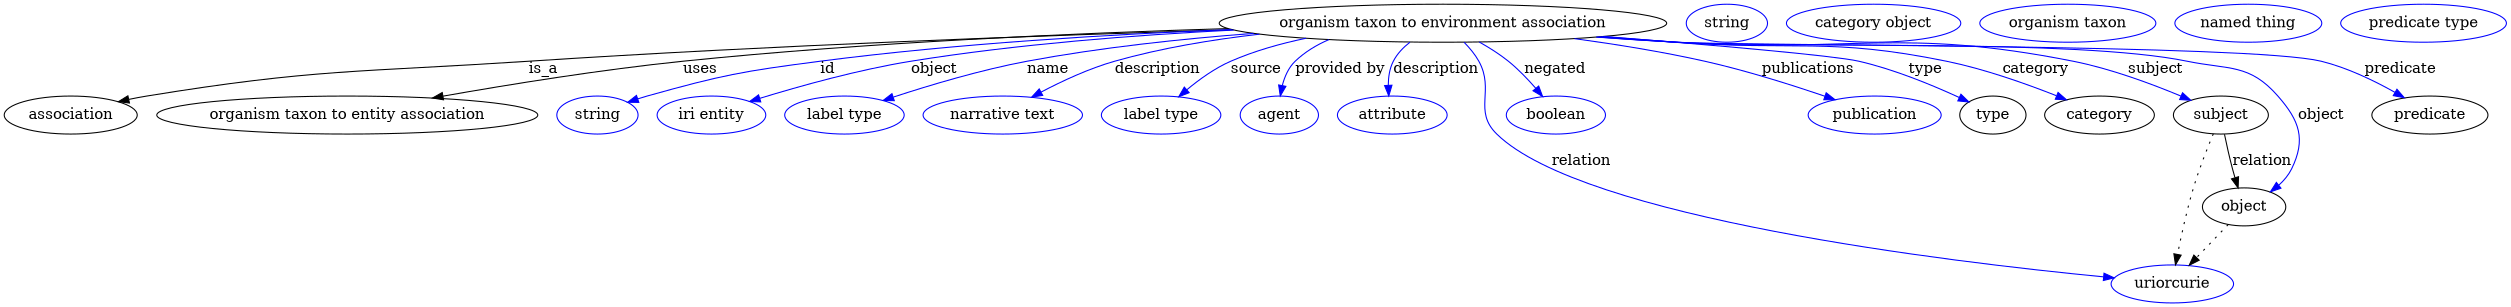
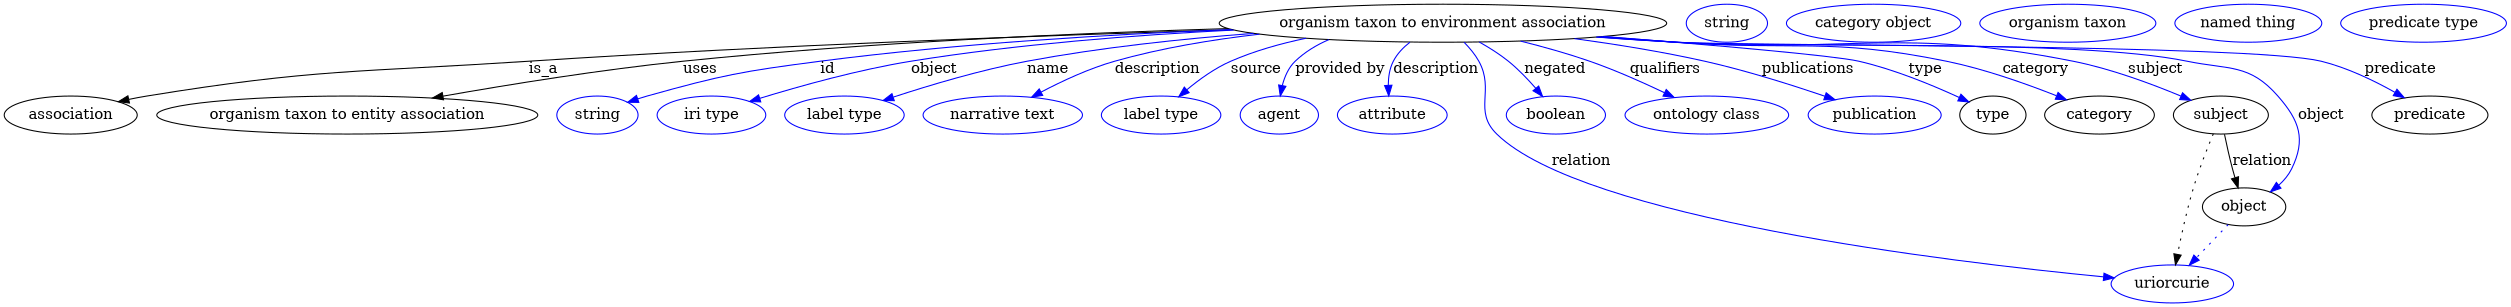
node "iri entity": label "iri entity" -> "iri type"
node "ontology class": added
edge "object" -> "uriorcurie": color black -> blue
